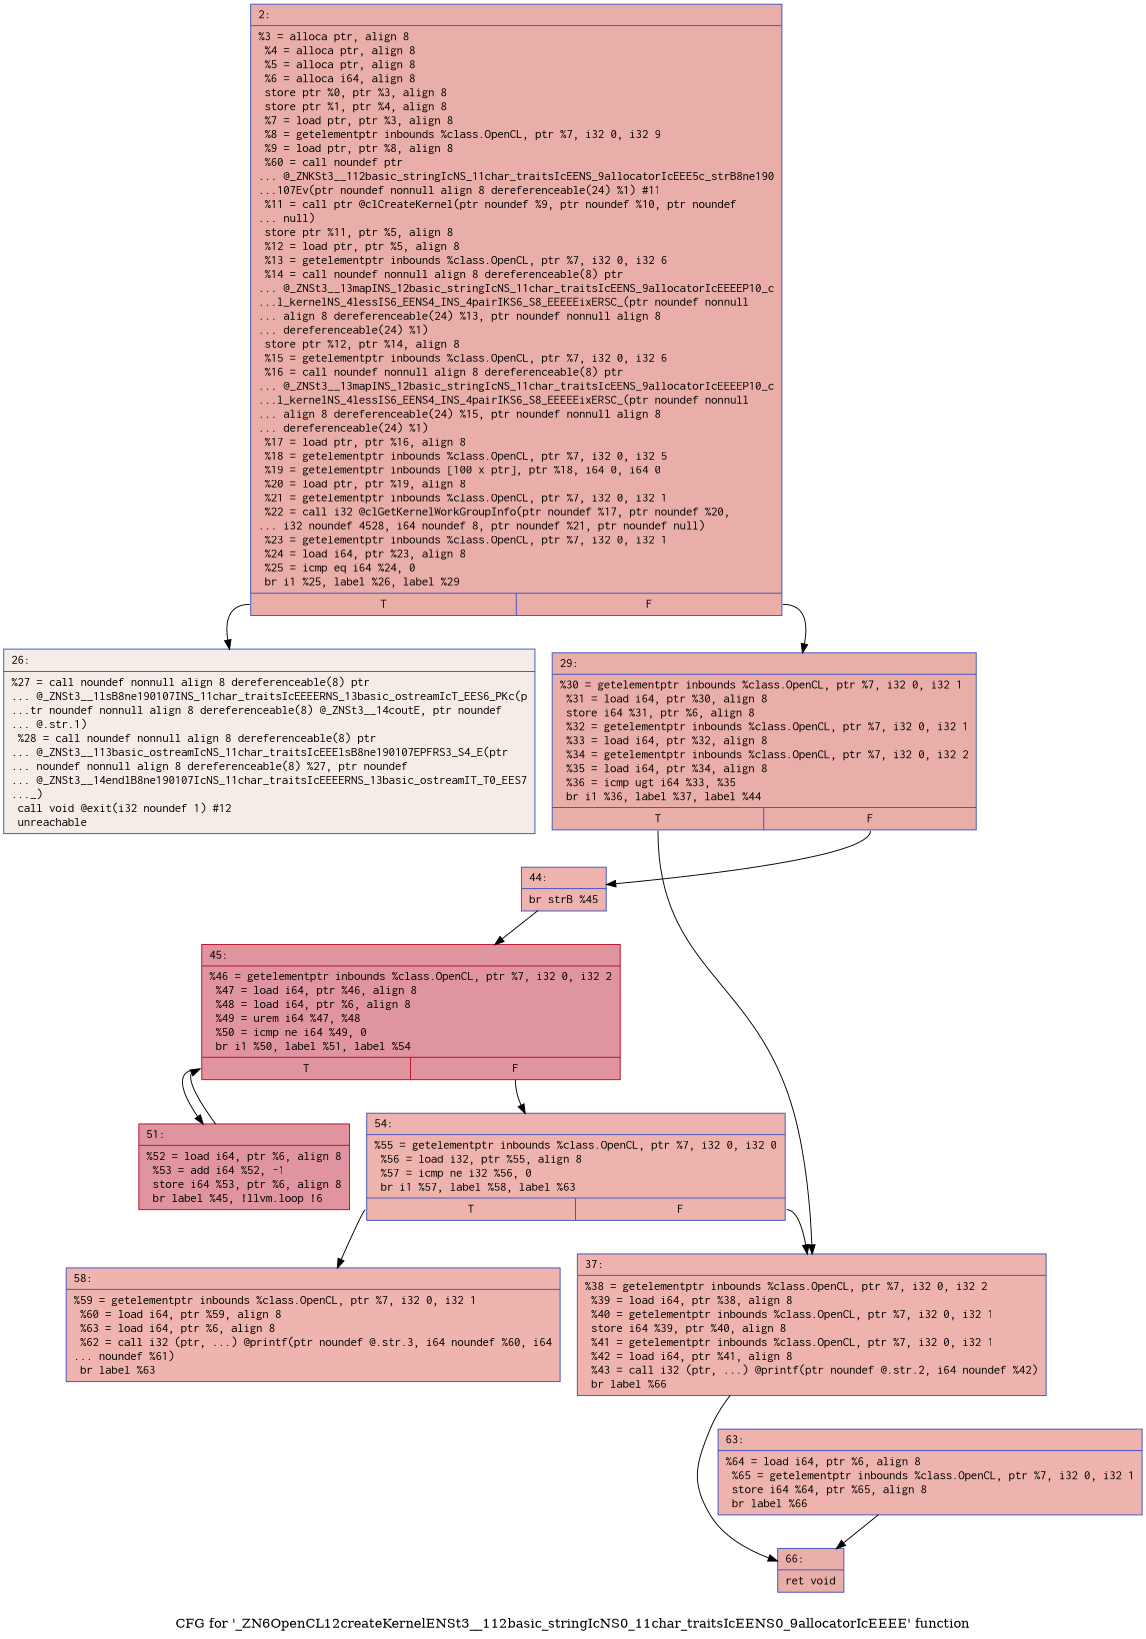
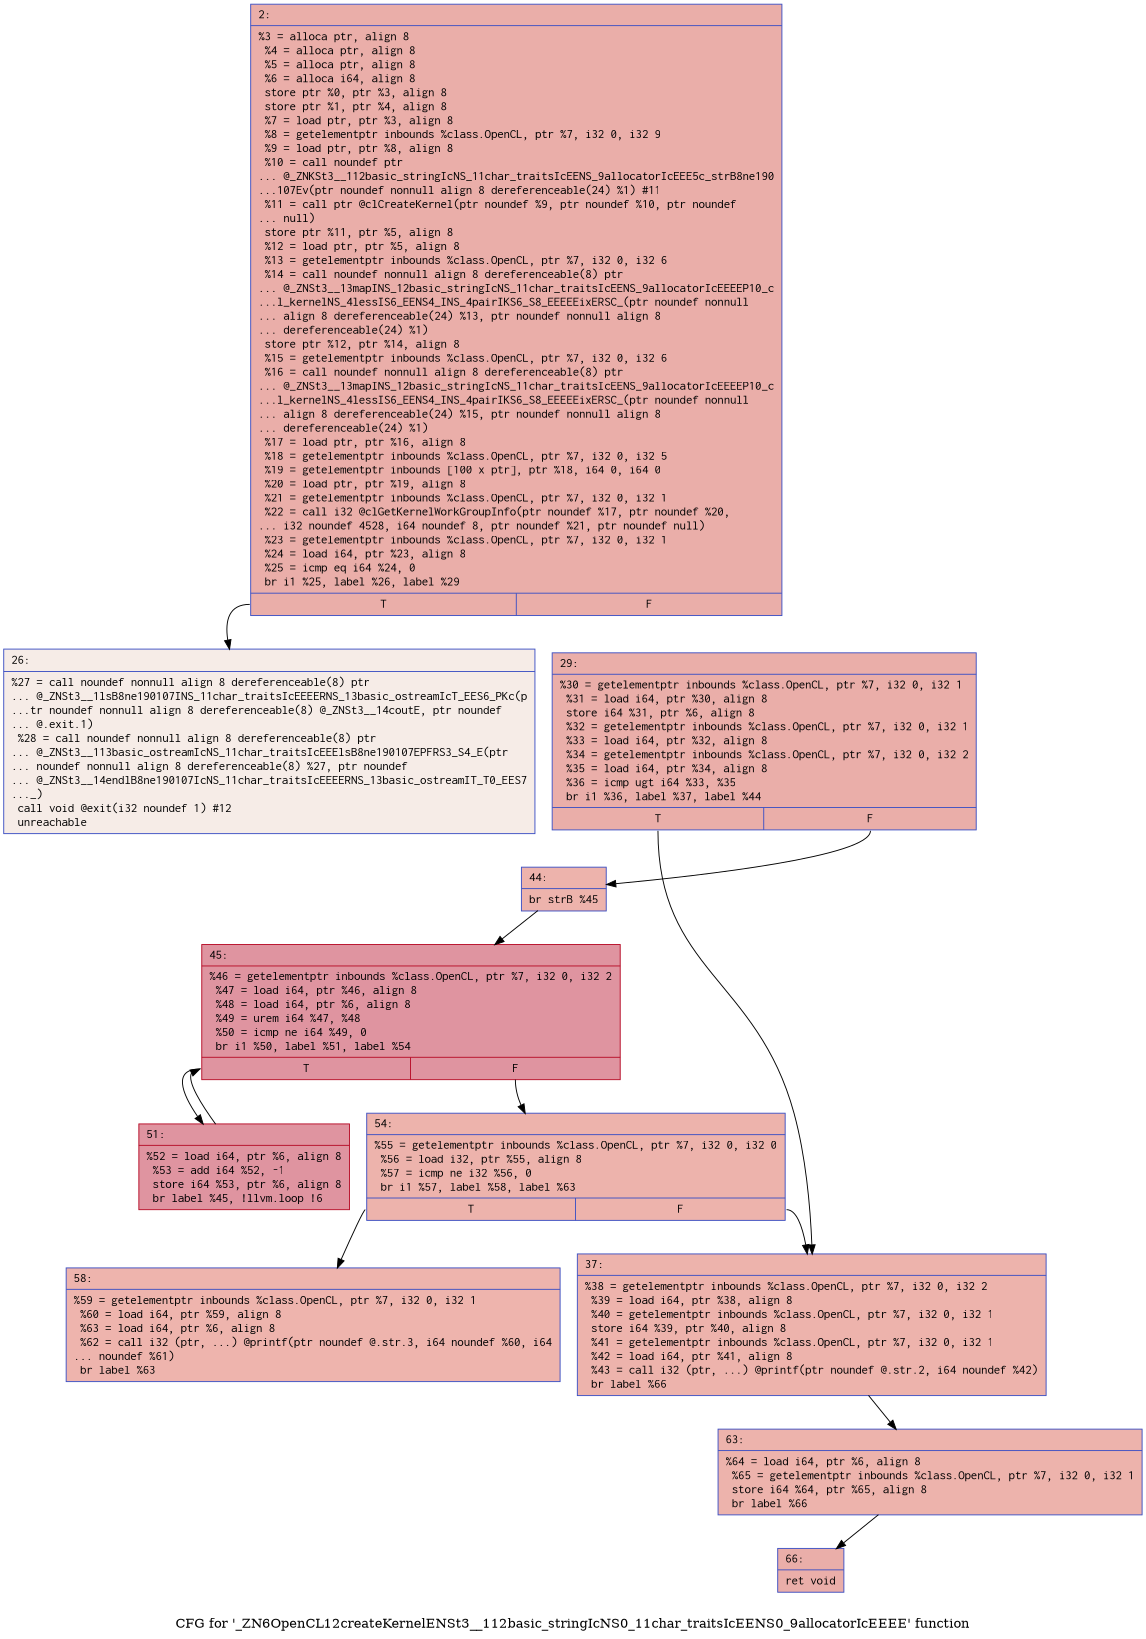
node "2:": text "%60 = call noundef ptr" -> "%10 = call noundef ptr"
edge "2:" -> "29:": removed
node "26:": text "... @.str.1)" -> "... @.exit.1)"
edge "37:" -> "66:": now "37:" -> "63:"
